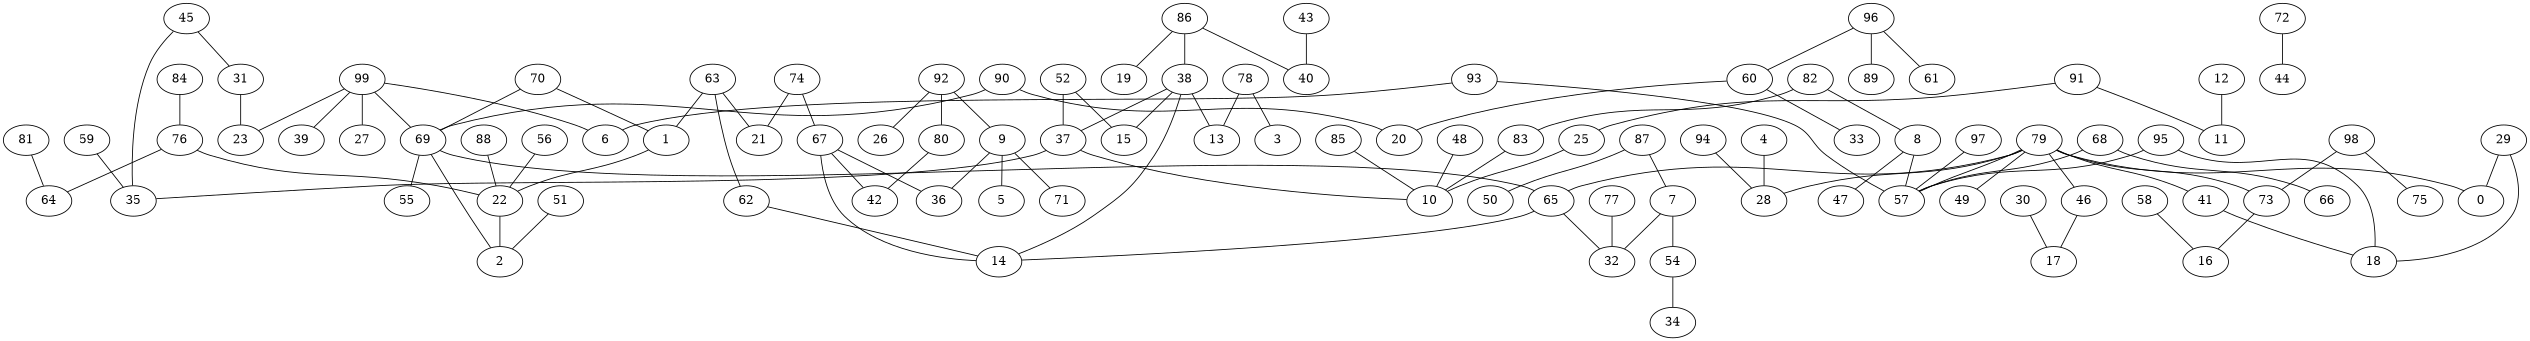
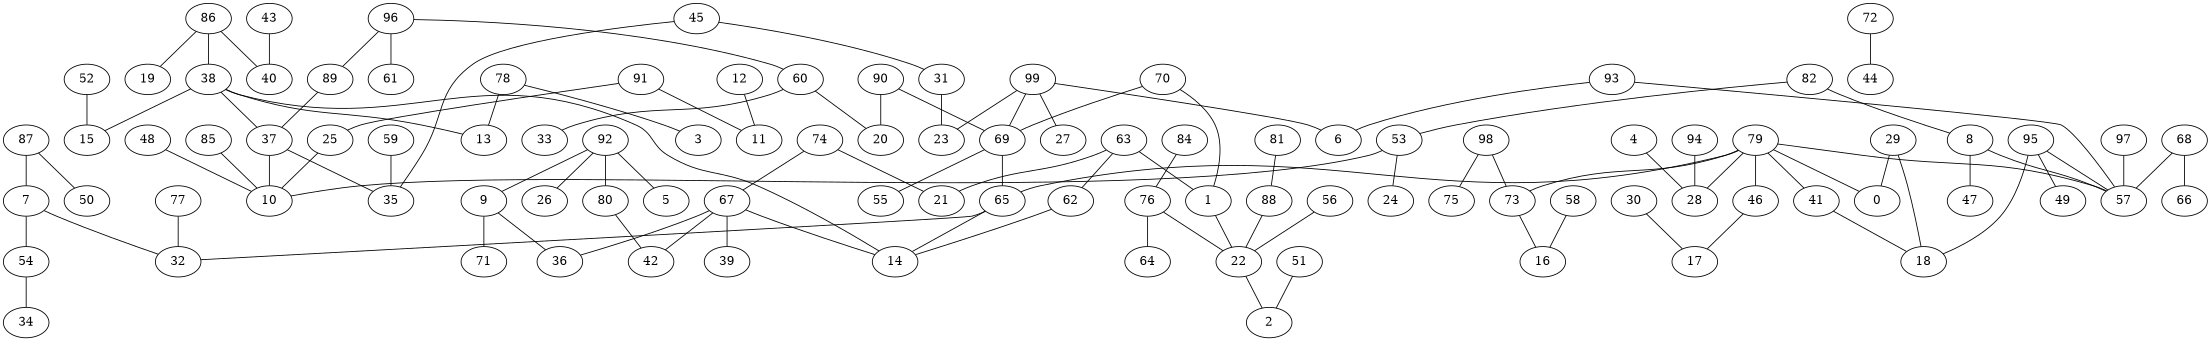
edge "99" -- "39": now "67" -- "39"
edge "52" -- "37": now "89" -- "37"
node "83": label "83" -> "53"
edge "79" -- "49": now "95" -- "49"
edge "81" -- "64": now "81" -- "88"
edge "9" -- "5": now "92" -- "5"
node "24": added
edge "69" -- "2": removed
